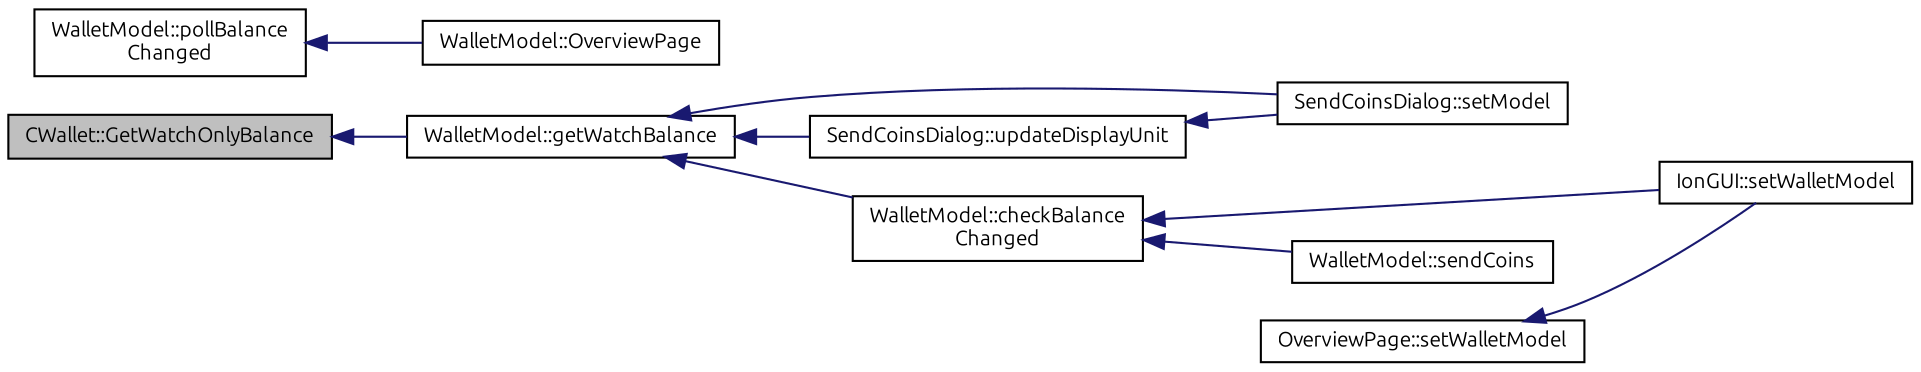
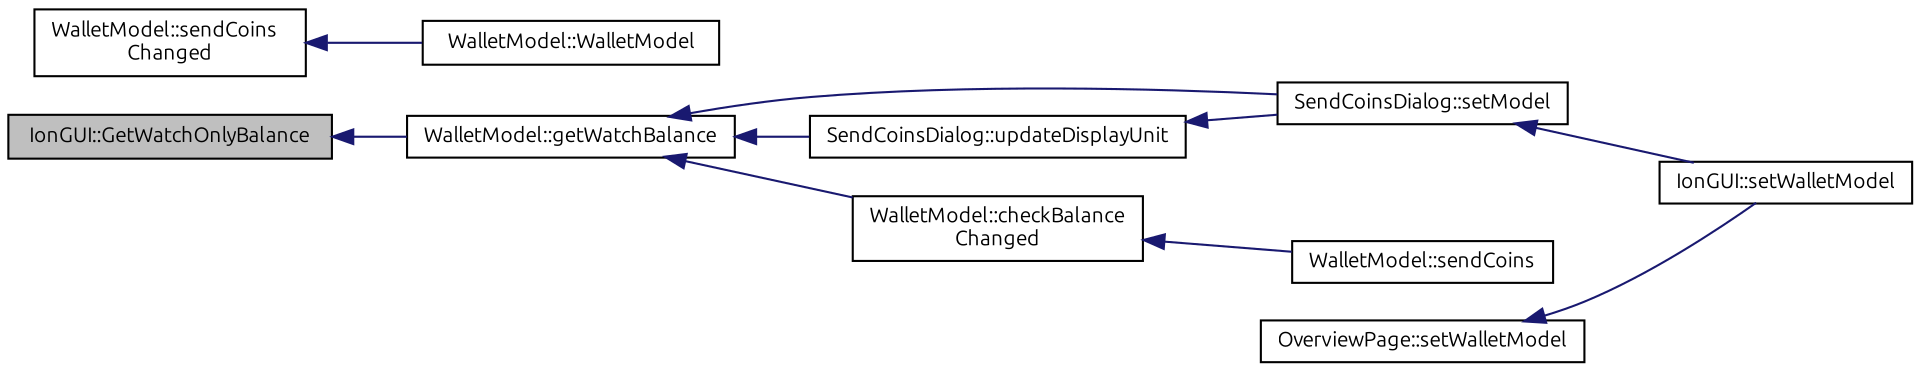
node "WalletModel::pollBalance Changed": label "WalletModel::pollBalance Changed" -> "WalletModel::sendCoins Changed"
node "WalletModel::OverviewPage": label "WalletModel::OverviewPage" -> "WalletModel::WalletModel"
node "CWallet::GetWatchOnlyBalance": label "CWallet::GetWatchOnlyBalance" -> "IonGUI::GetWatchOnlyBalance"
edge "IonGUI::setWalletModel" -> "WalletModel::checkBalance Changed": now "IonGUI::setWalletModel" -> "SendCoinsDialog::setModel"
